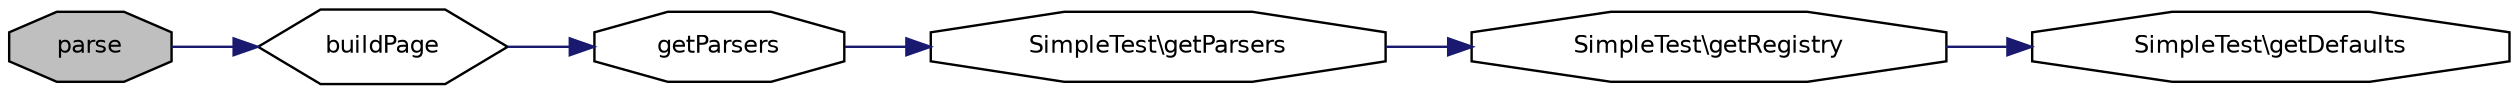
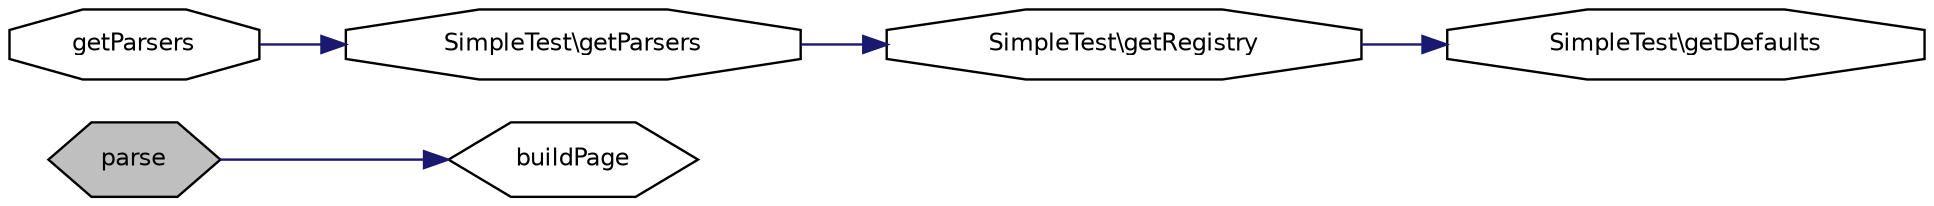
node "parse": shape octagon -> hexagon
edge "buildPage" -> "getParsers": removed
